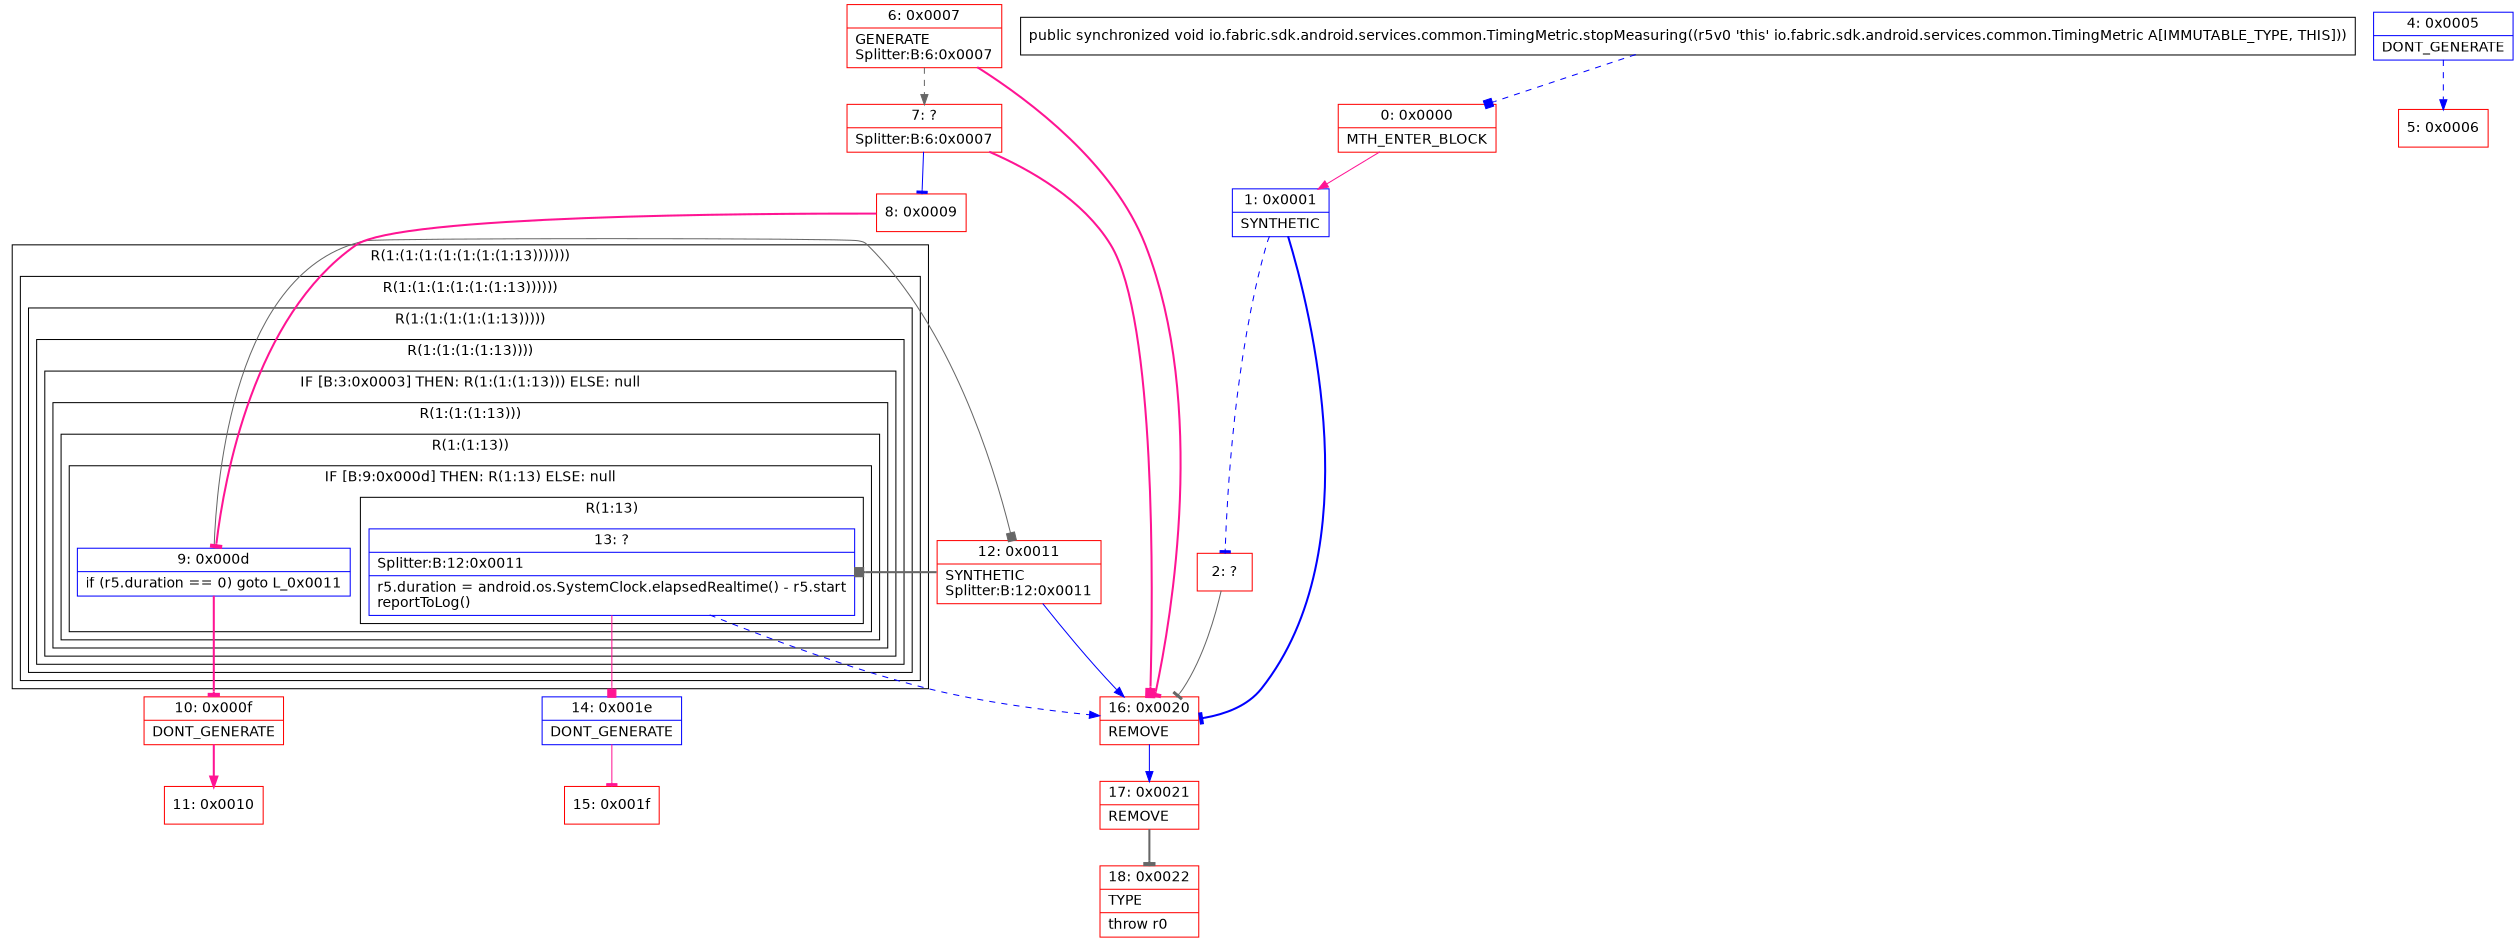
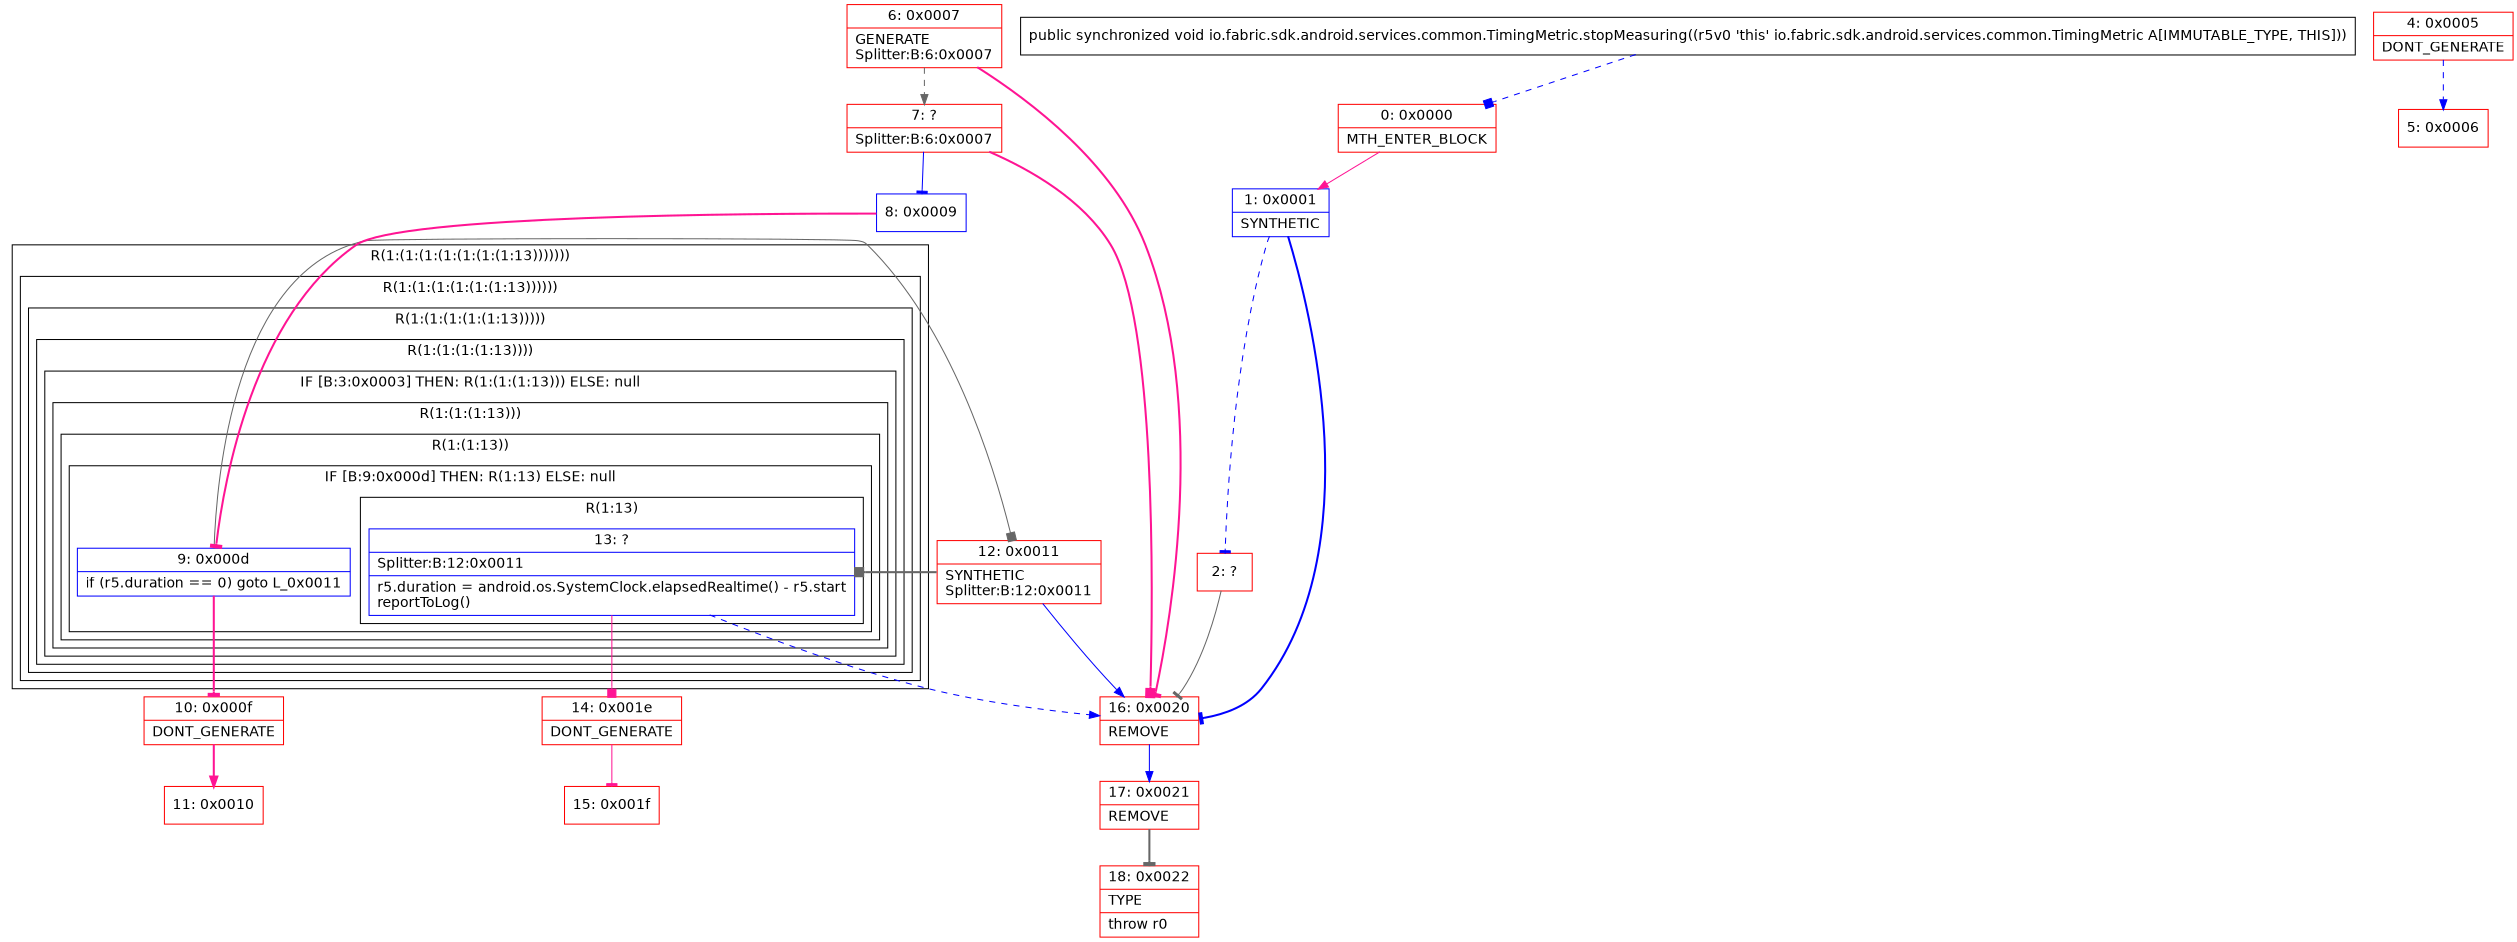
node "4: 0x0005": color blue -> red
node "8: 0x0009": color red -> blue
node "14: 0x001e": color blue -> red
